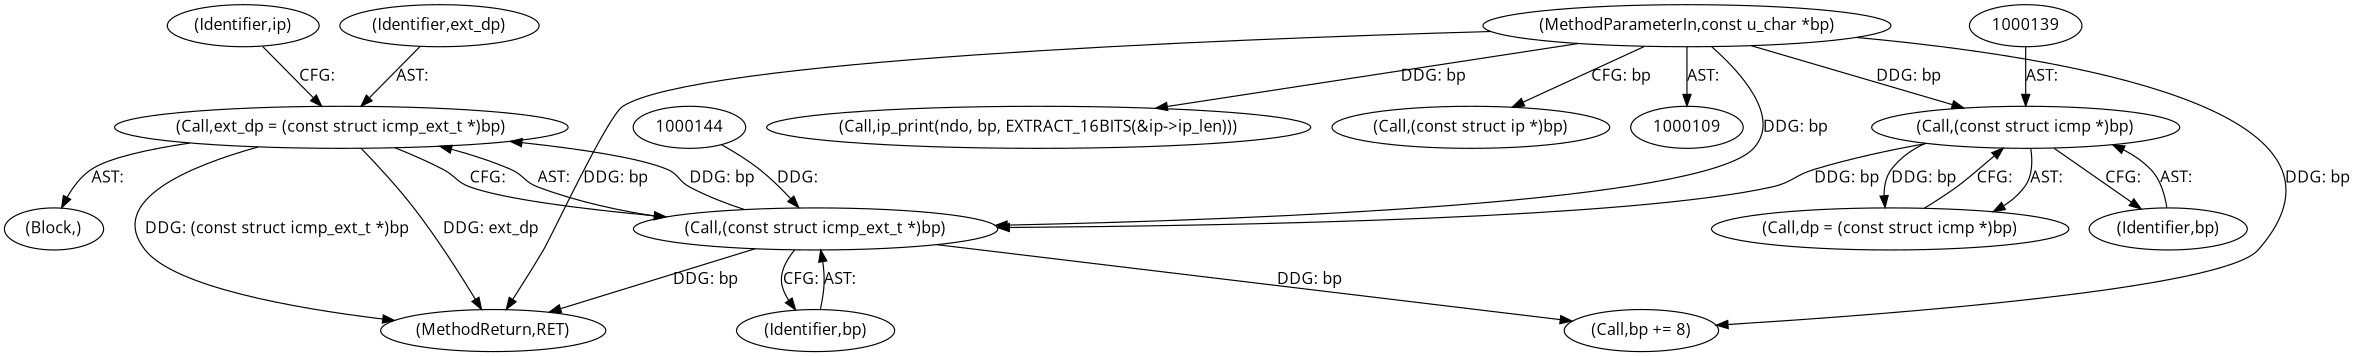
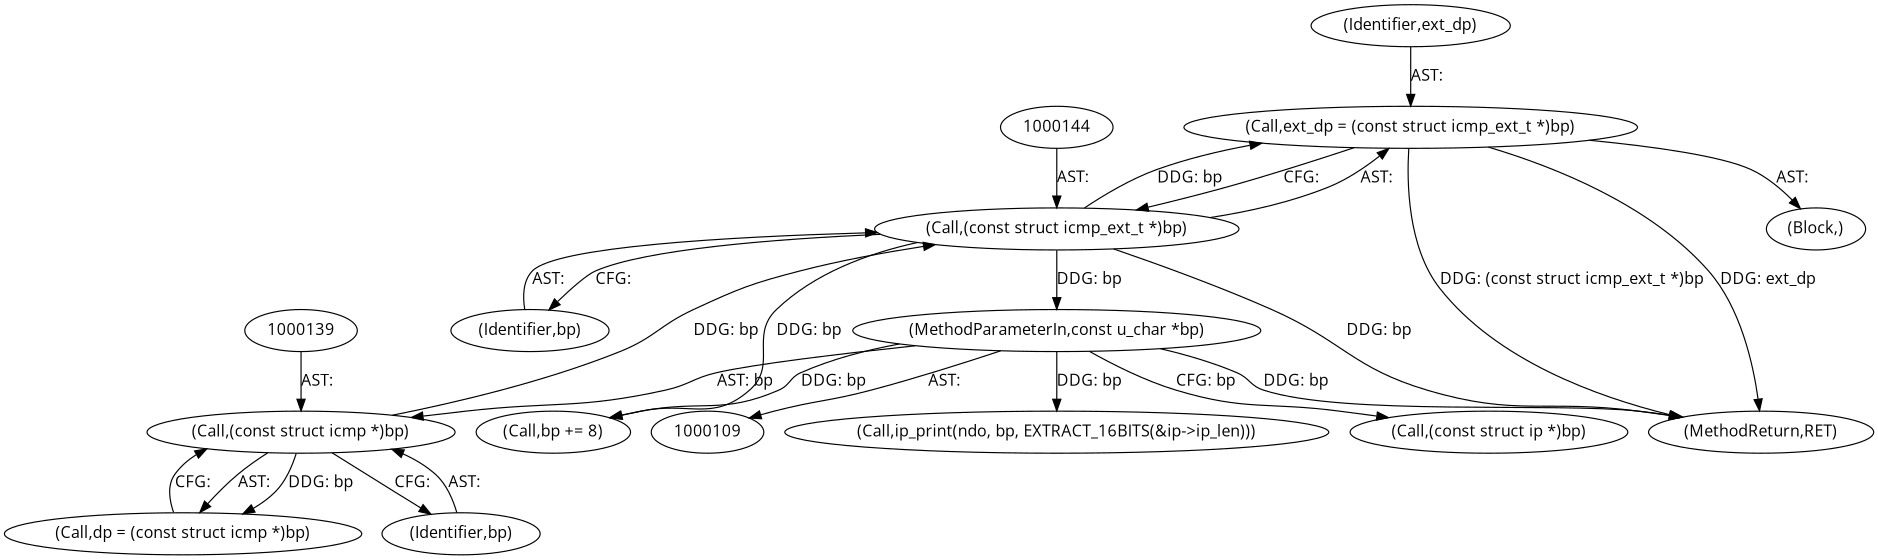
node "(Identifier,ip)": removed
edge "(MethodParameterIn,const u_char *bp)" -> "(Call,(const struct icmp *)bp)": label "DDG: bp" -> "AST: bp"
edge "1000144" -> "(Call,(const struct icmp_ext_t *)bp)": label "DDG: " -> "AST: "
edge "(MethodParameterIn,const u_char *bp)" -> "(Call,(const struct icmp_ext_t *)bp)": reversed
